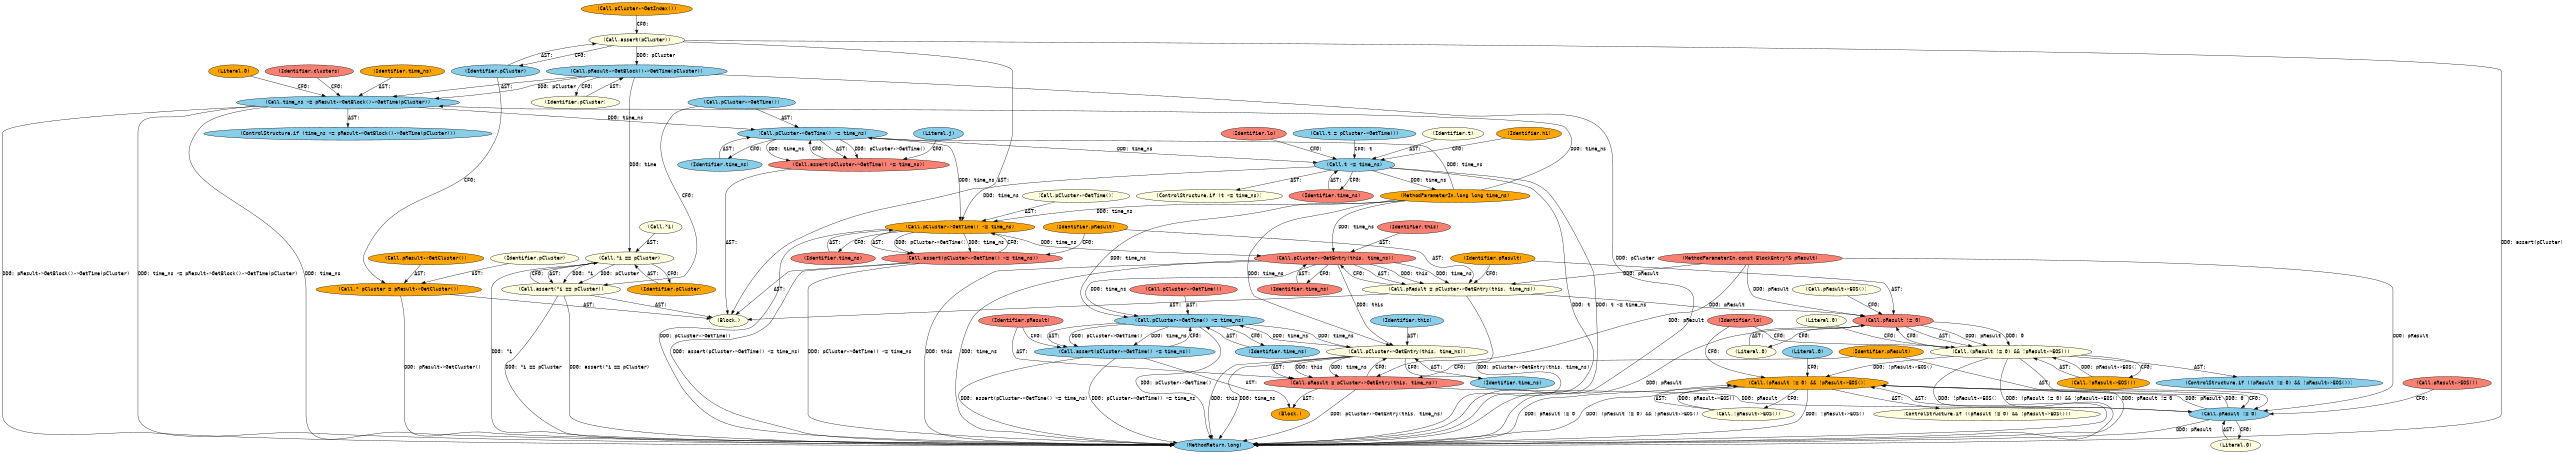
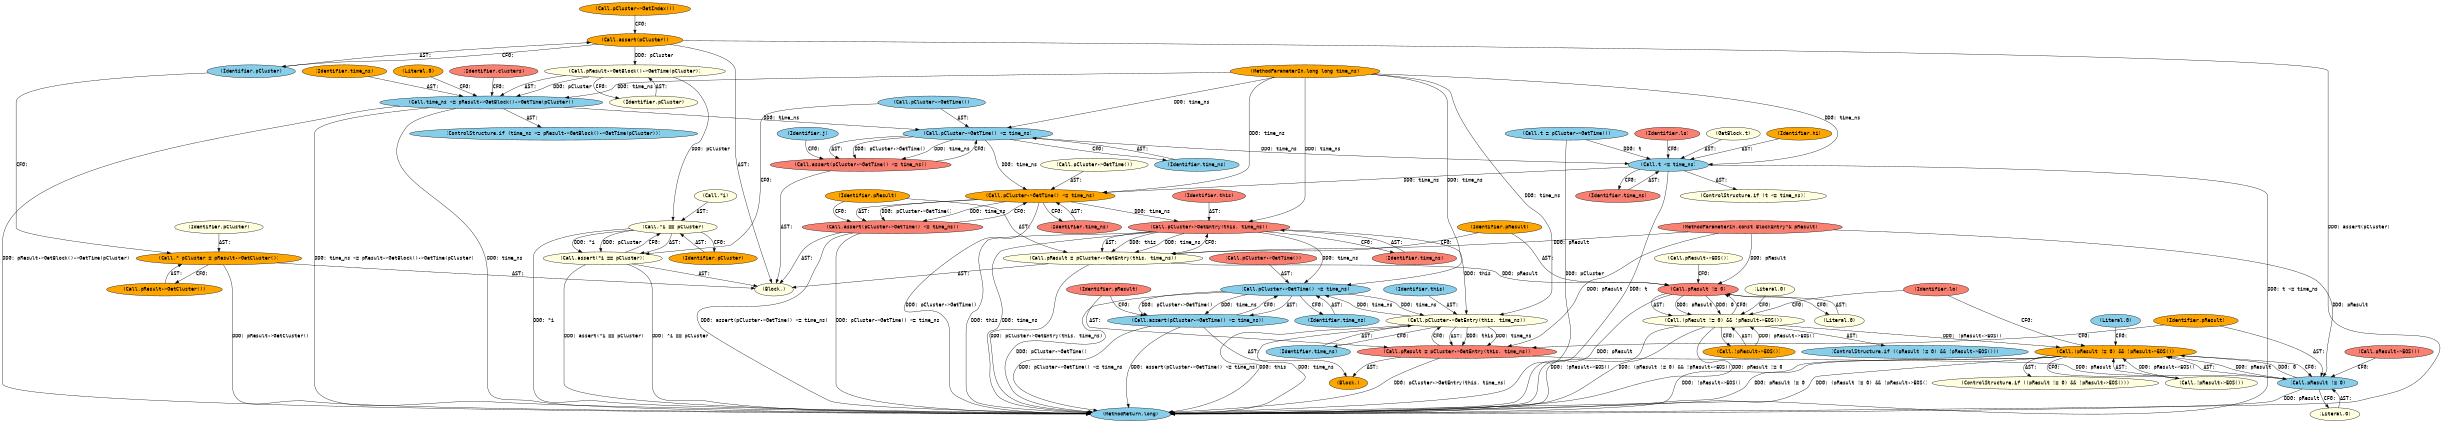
node "(Call,assert(pCluster))": fillcolor lightyellow -> orange
node "(Call,pResult->GetBlock()->GetTime(pCluster))": fillcolor skyblue -> lightyellow
edge "(Call,pResult->GetBlock()->GetTime(pCluster))" -> "(MethodReturn,long)": now "(Call,t = pCluster->GetTime())" -> "(MethodReturn,long)"
node "(Literal,j)": label "(Literal,j)" -> "(Identifier,j)"
node "(Identifier,t)": label "(Identifier,t)" -> "(GetBlock,t)"
edge "(Call,t = pCluster->GetTime())" -> "(Call,t <= time_ns)": label "CFG: t" -> "DDG: t"
edge "(Identifier,hi)" -> "(Call,t <= time_ns)": label "CFG: " -> "AST: "
edge "(Call,pResult->GetBlock()->GetTime(pCluster))" -> "(Call,*i == pCluster)": label "DDG: time" -> "DDG: pCluster"
edge "(Call,t <= time_ns)" -> "(MethodParameterIn,long long time_ns)": reversed
edge "(Call,* pCluster = pResult->GetCluster())" -> "(Call,pResult->GetCluster())": added, label "CFG:"
